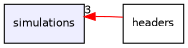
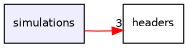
edge "headers" -> "simulations": reversed
